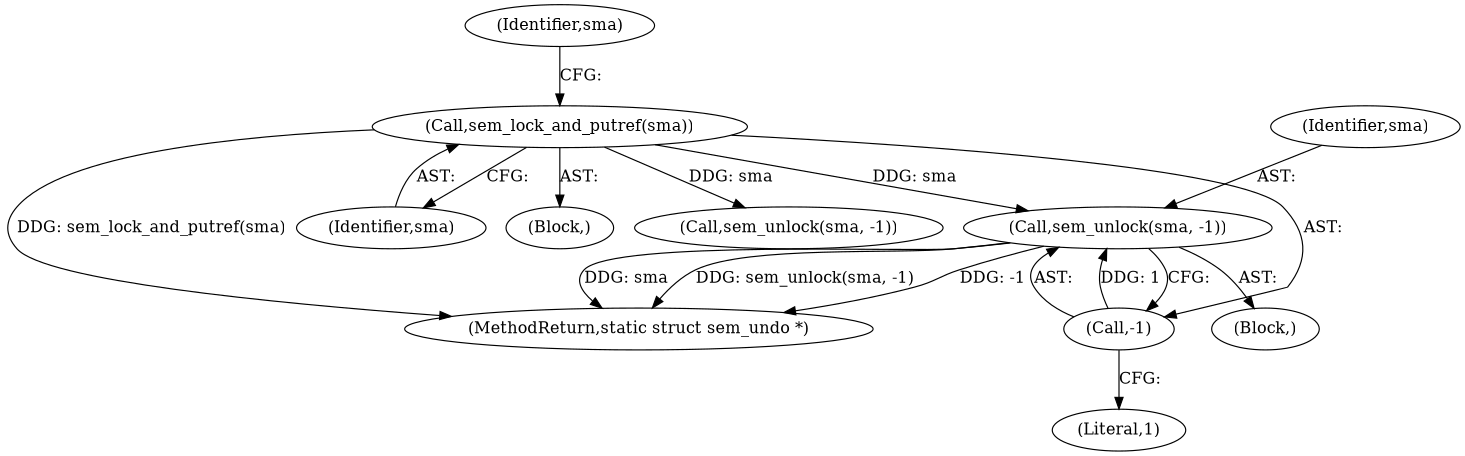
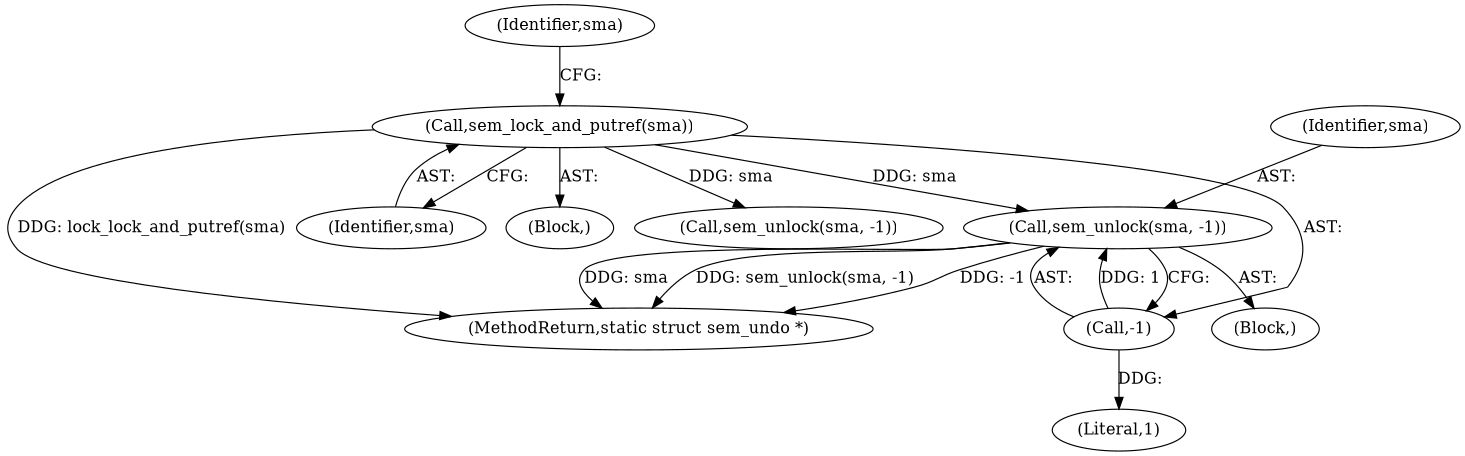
edge "(Call,sem_lock_and_putref(sma))" -> "(MethodReturn,static struct sem_undo *)": label "DDG: sem_lock_and_putref(sma)" -> "DDG: lock_lock_and_putref(sma)"
edge "(Call,-1)" -> "(Literal,1)": label "CFG: " -> "DDG: "
